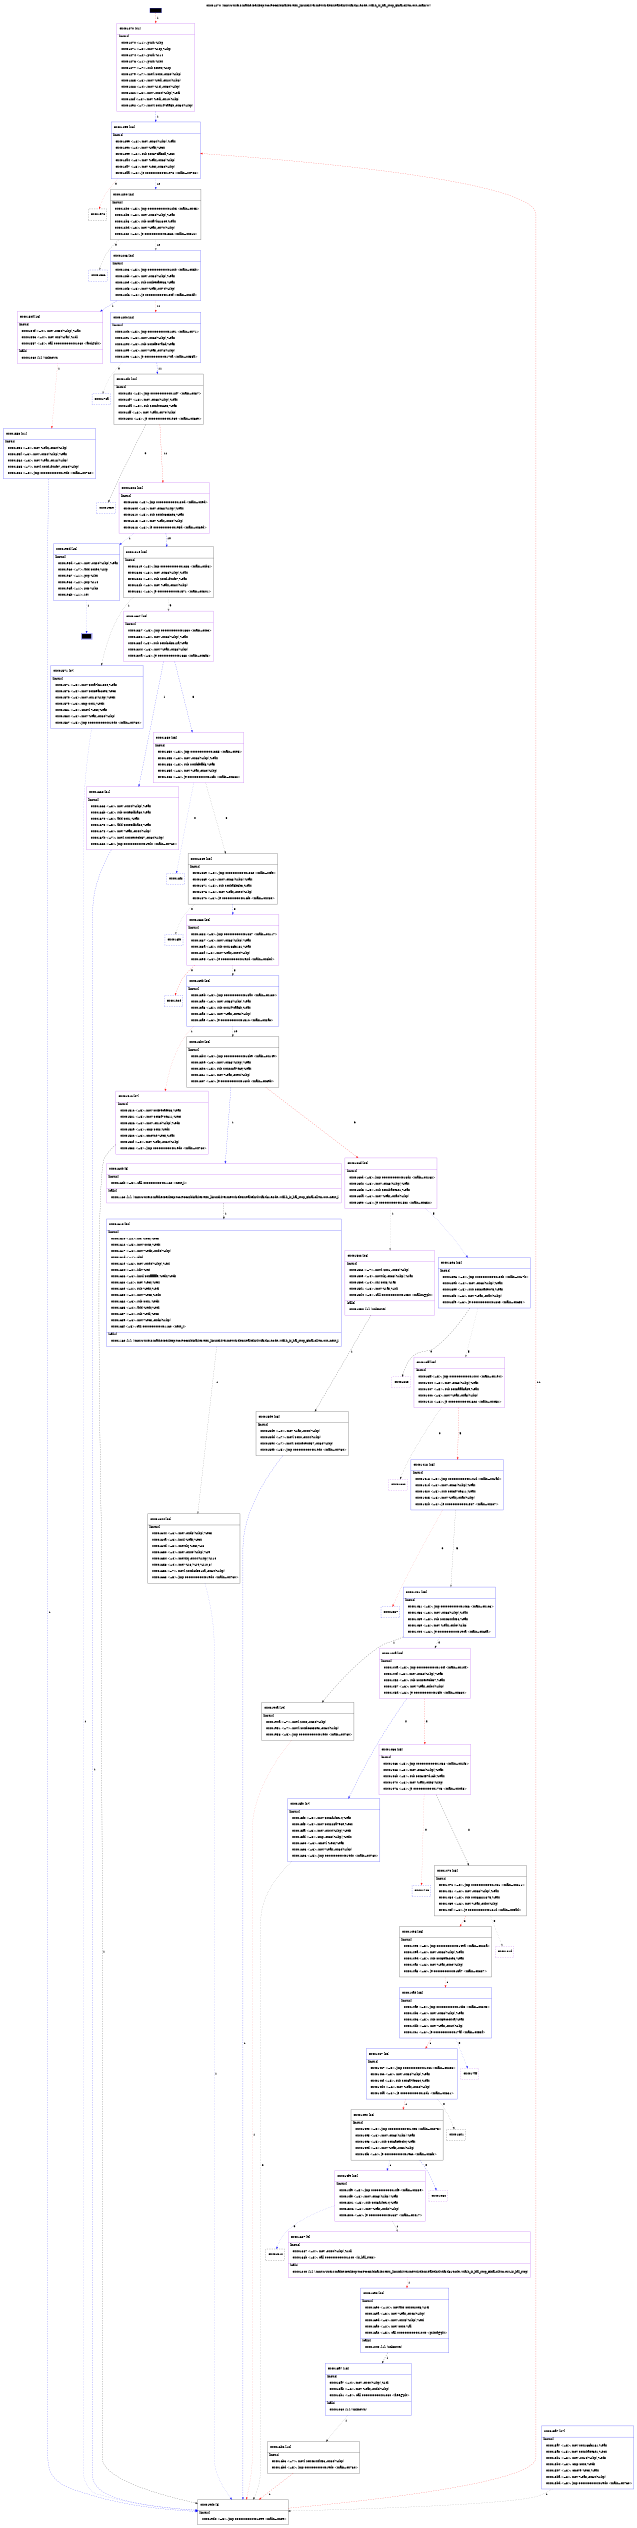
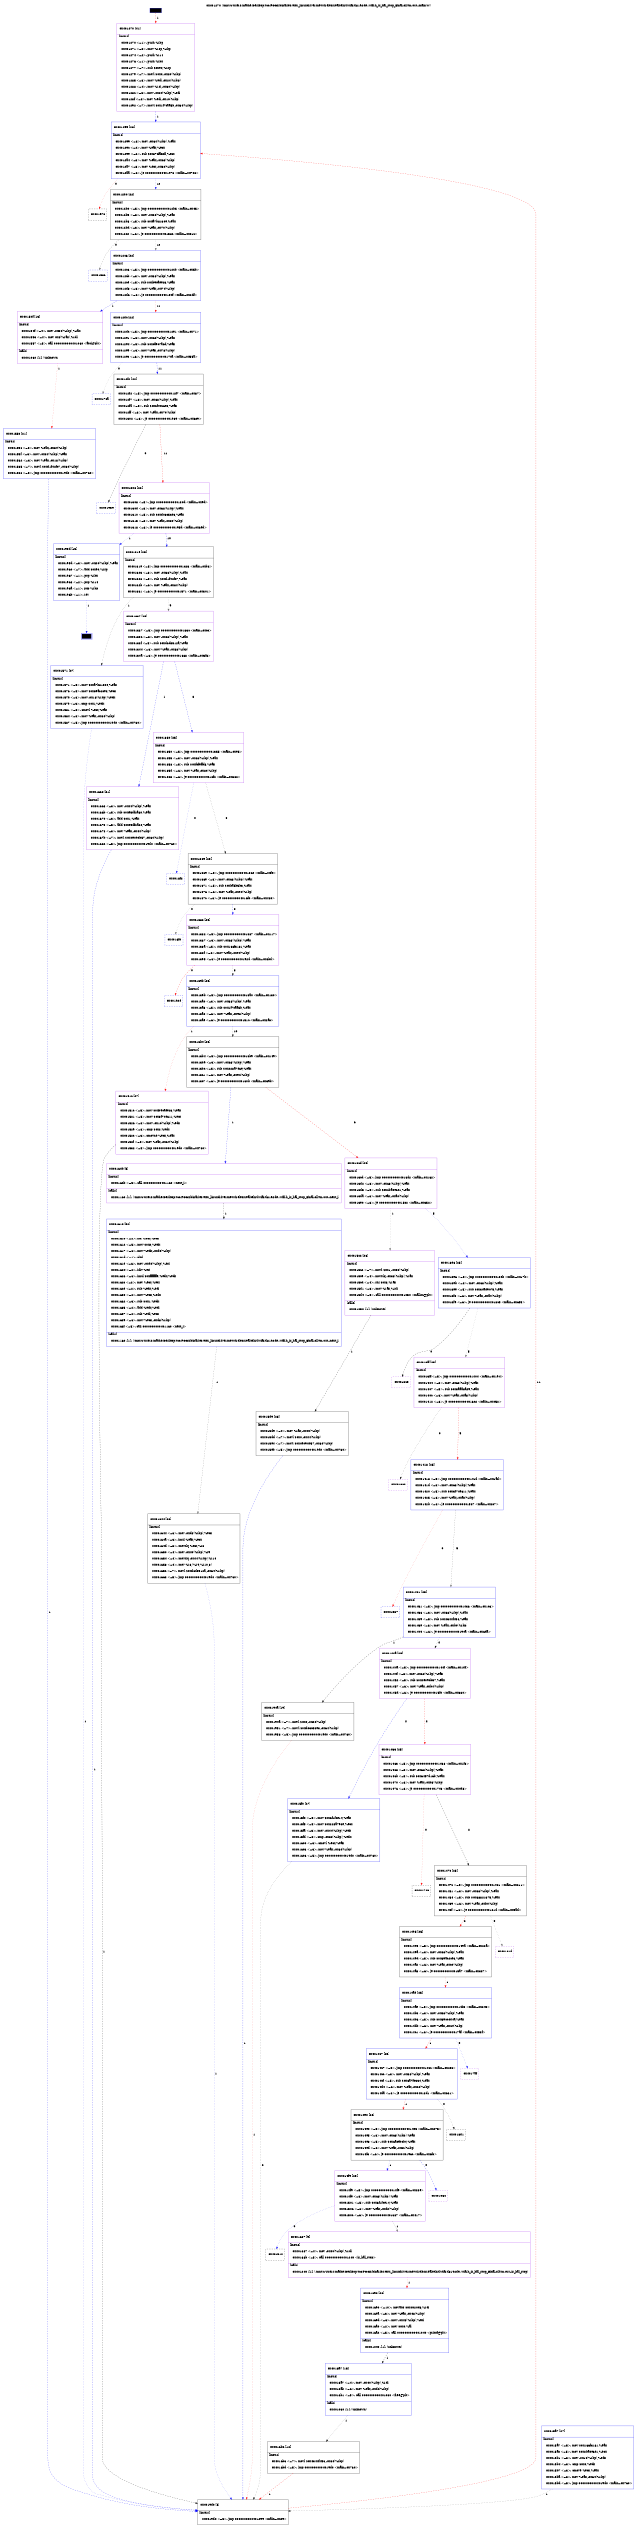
node "0x401748": color blue -> black
